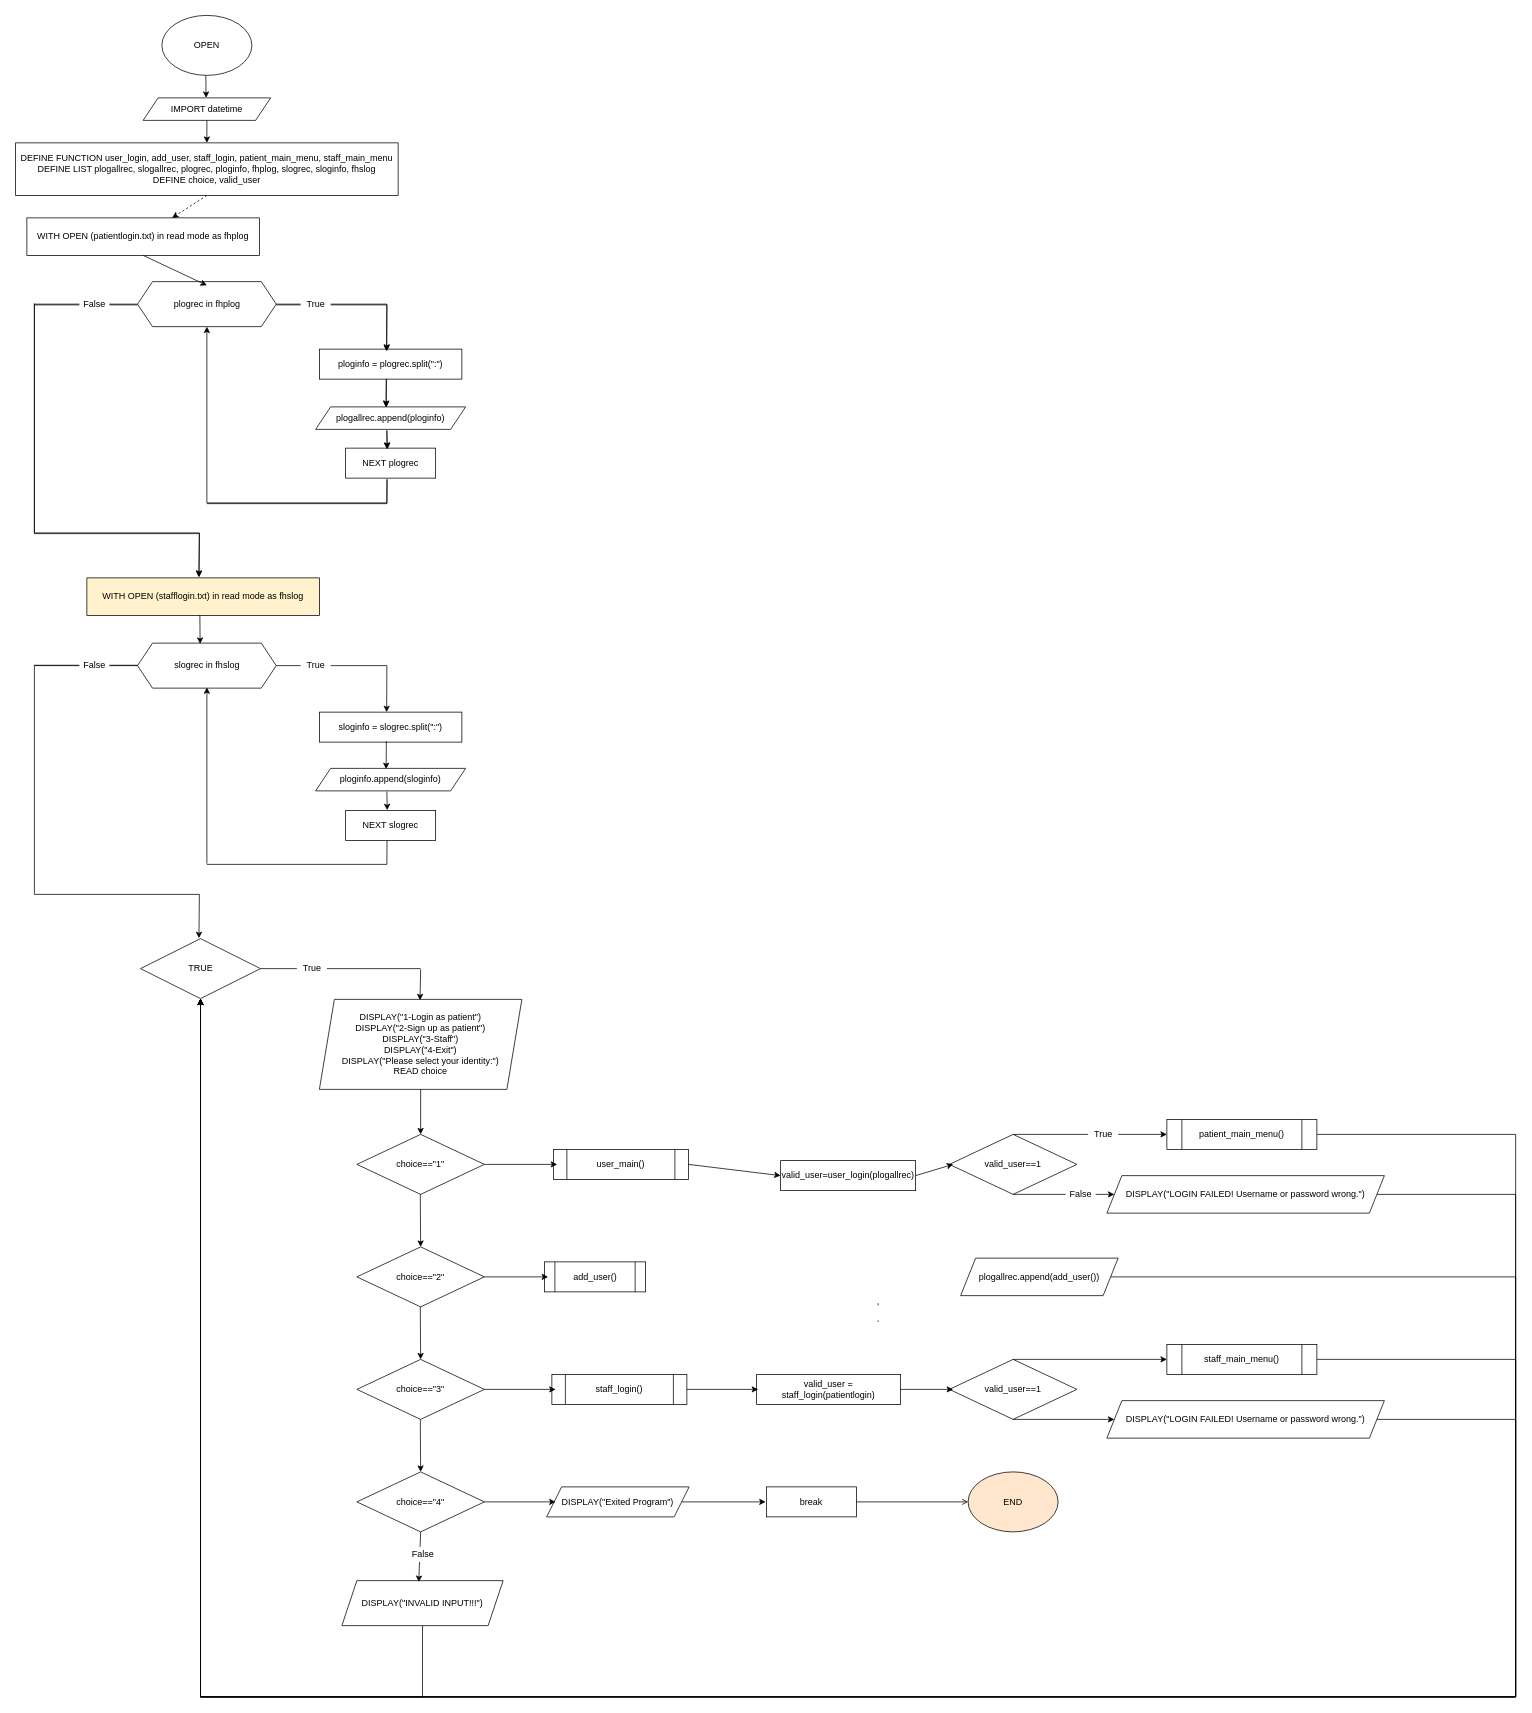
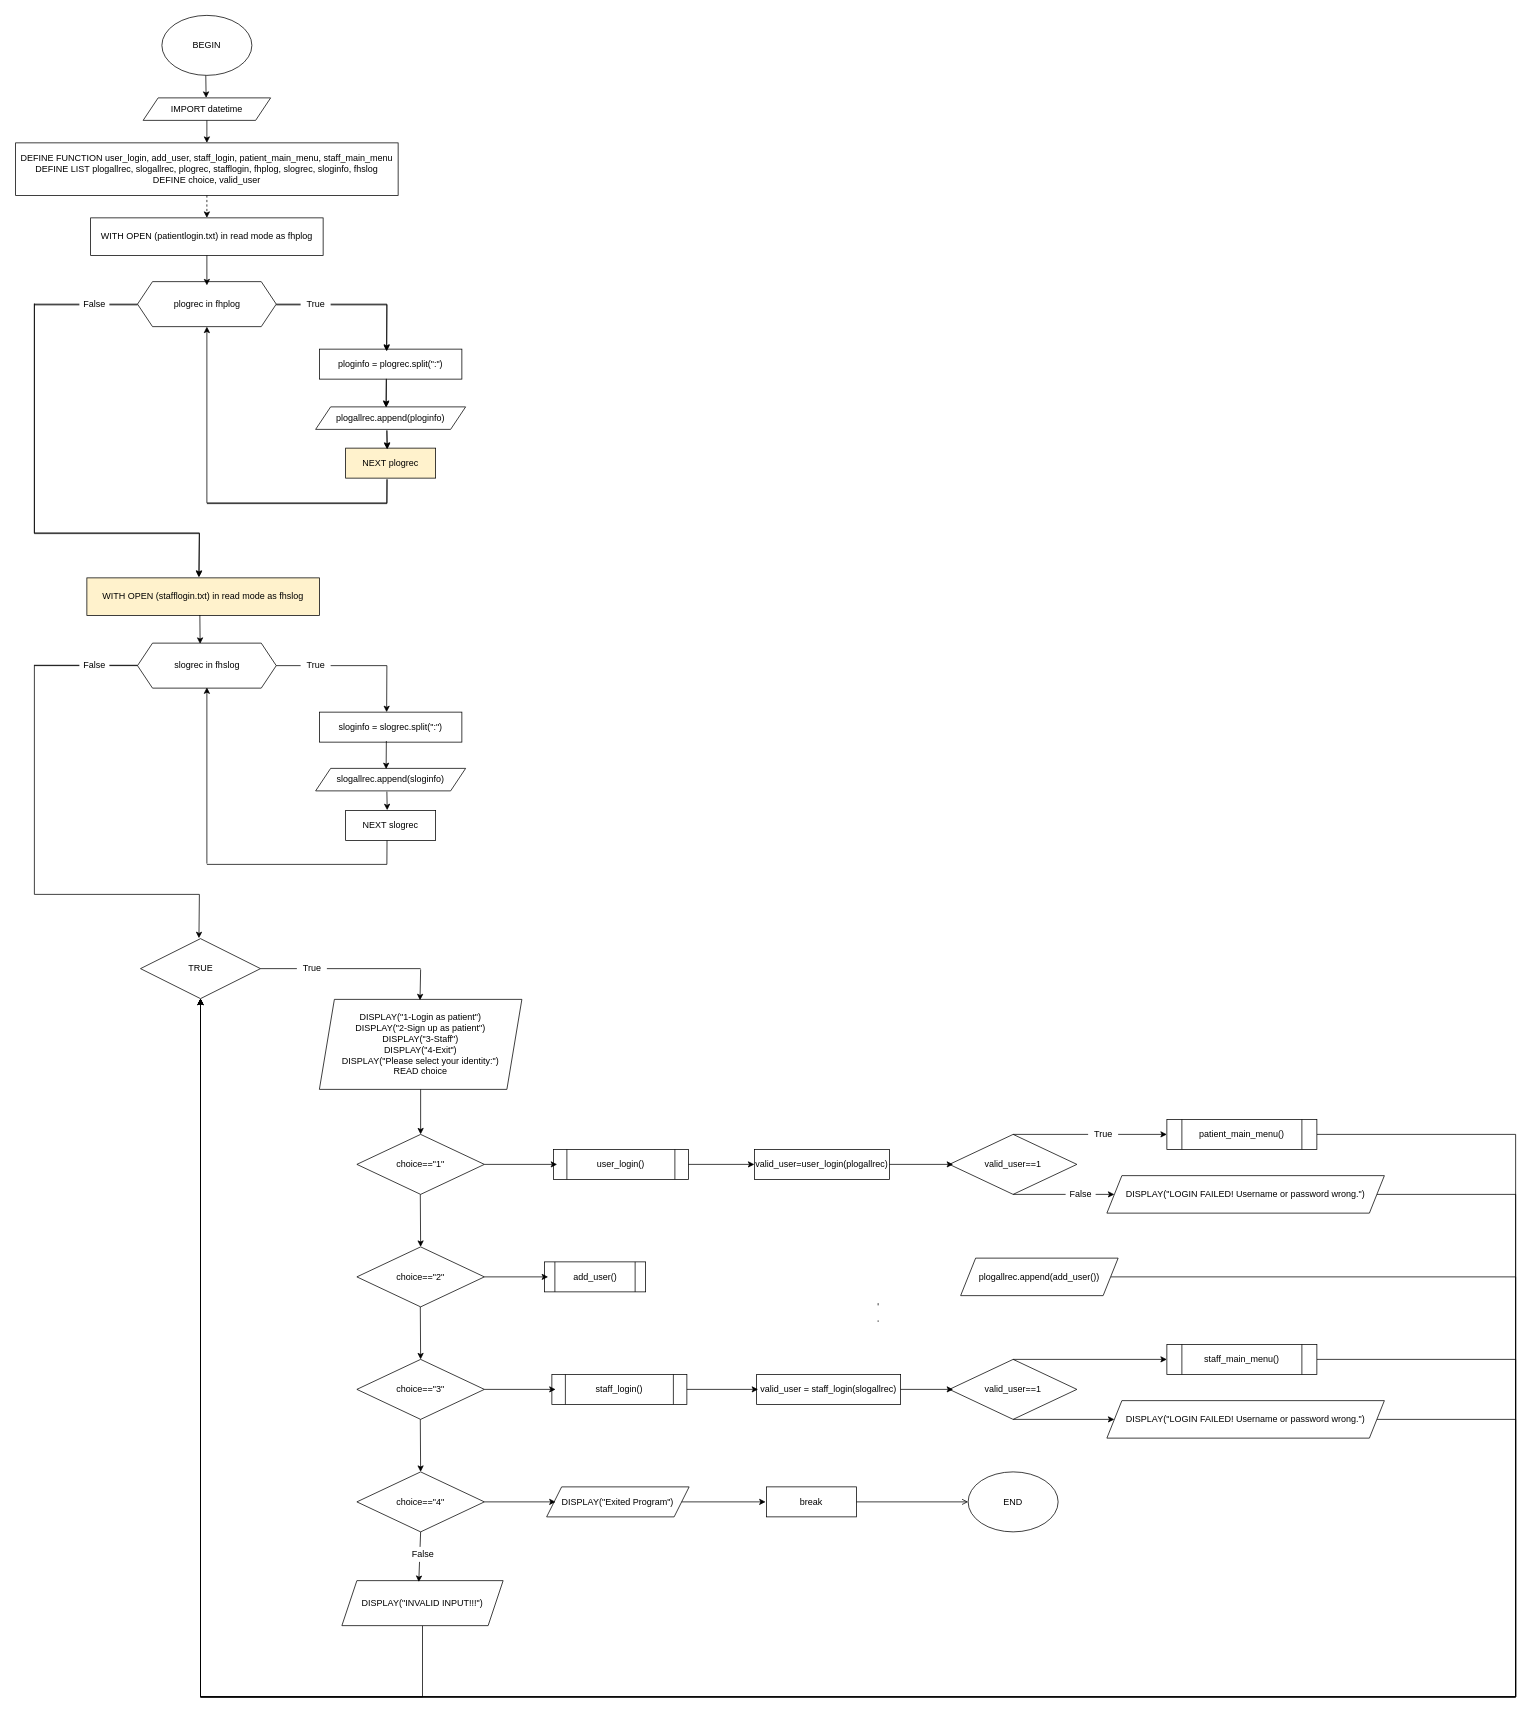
node "OPEN": label "OPEN" -> "BEGIN"
node "DEFINE FUNCTION user_login, add_user, staff_login, patient_main_menu, staff_main_menu DEFINE LIST plogallrec, slogallrec, plogrec, ploginfo, fhplog, slogrec, sloginfo, fhslog DEFINE choice, valid_user": label "DEFINE FUNCTION user_login, add_user, staff_login, patient_main_menu, staff_main_menu DEFINE LIST plogallrec, slogallrec, plogrec, ploginfo, fhplog, slogrec, sloginfo, fhslog DEFINE choice, valid_user" -> "DEFINE FUNCTION user_login, add_user, staff_login, patient_main_menu, staff_main_menu DEFINE LIST plogallrec, slogallrec, plogrec, stafflogin, fhplog, slogrec, sloginfo, fhslog DEFINE choice, valid_user"
node "WITH OPEN (patientlogin.txt) in read mode as fhplog": moved (143, 237) -> (207, 237)
node "NEXT plogrec": fillcolor #ffffff -> #fff2cc
node "ploginfo.append(sloginfo)": label "ploginfo.append(sloginfo)" -> "slogallrec.append(sloginfo)"
node "user_main()": label "user_main()" -> "user_login()"
node "valid_user=user_login(plogallrec)": moved (848, 1176) -> (822, 1164)
node "valid_user = staff_login(patientlogin)": label "valid_user = staff_login(patientlogin)" -> "valid_user = staff_login(slogallrec)"
node "END": fillcolor #ffe6cc -> #ffffff
